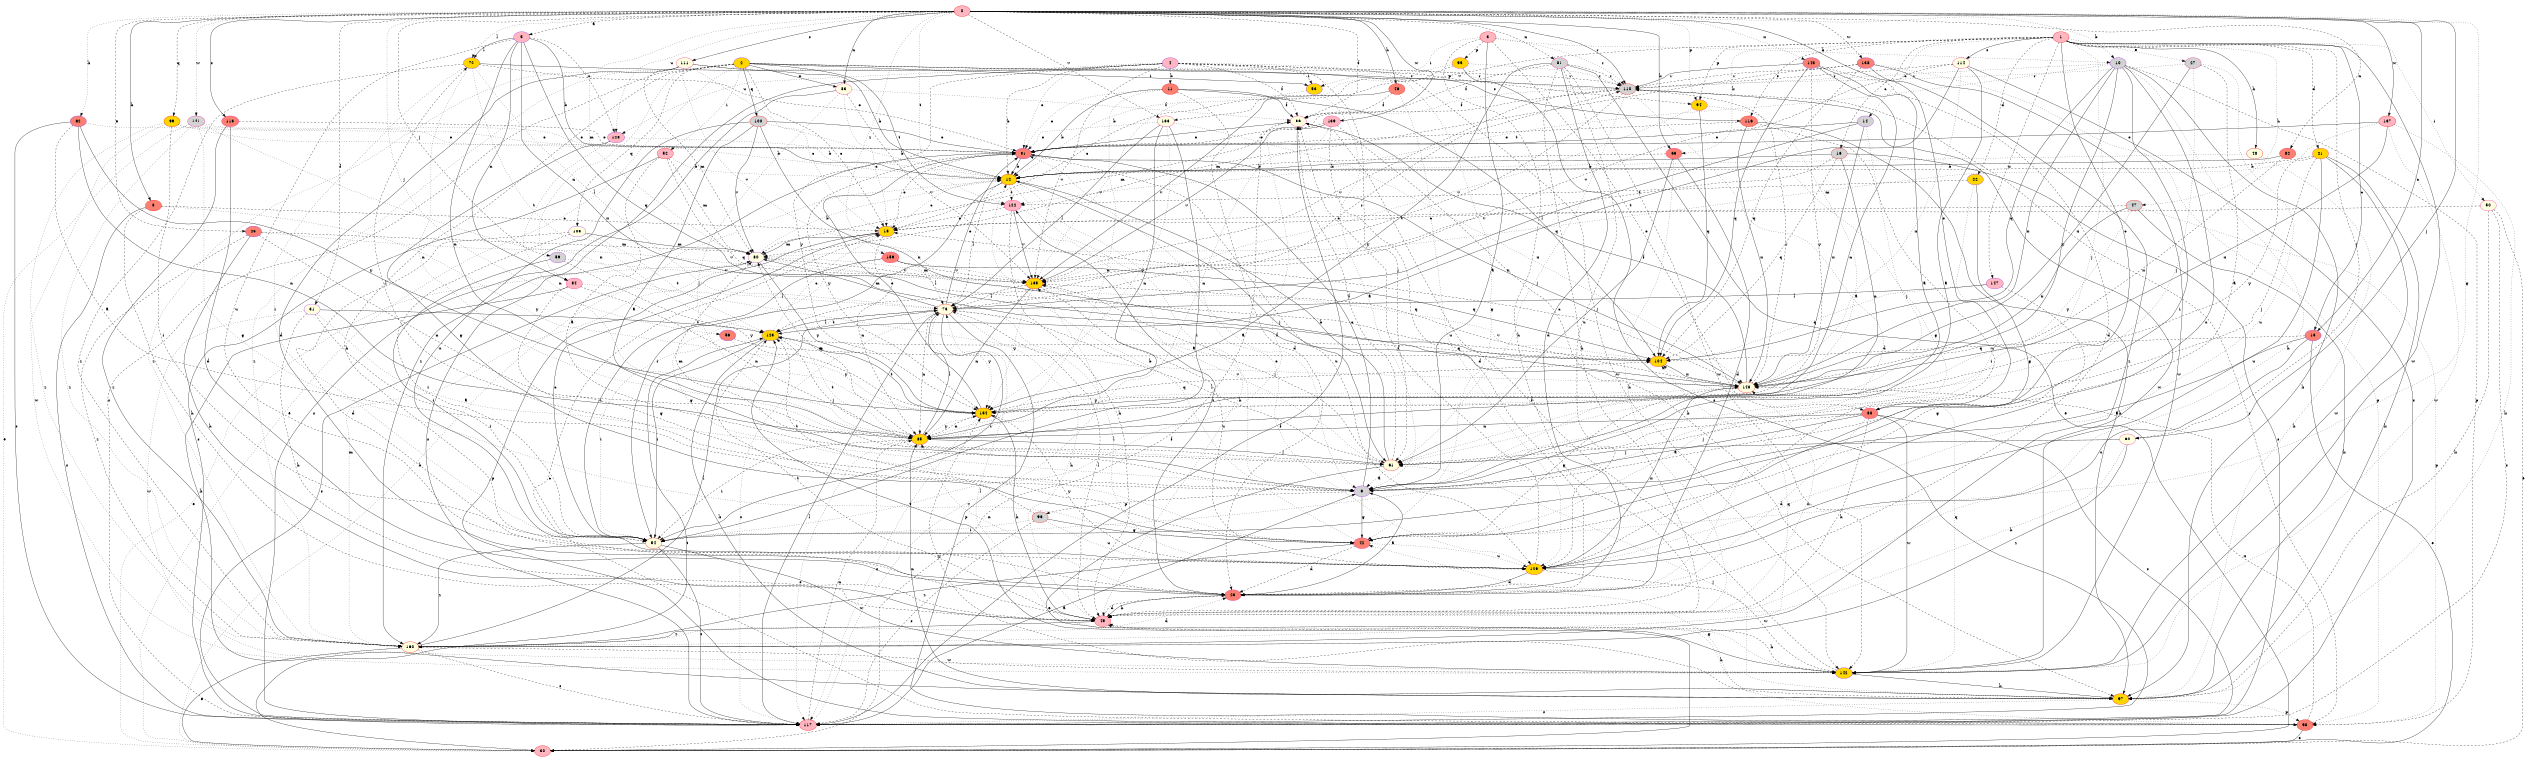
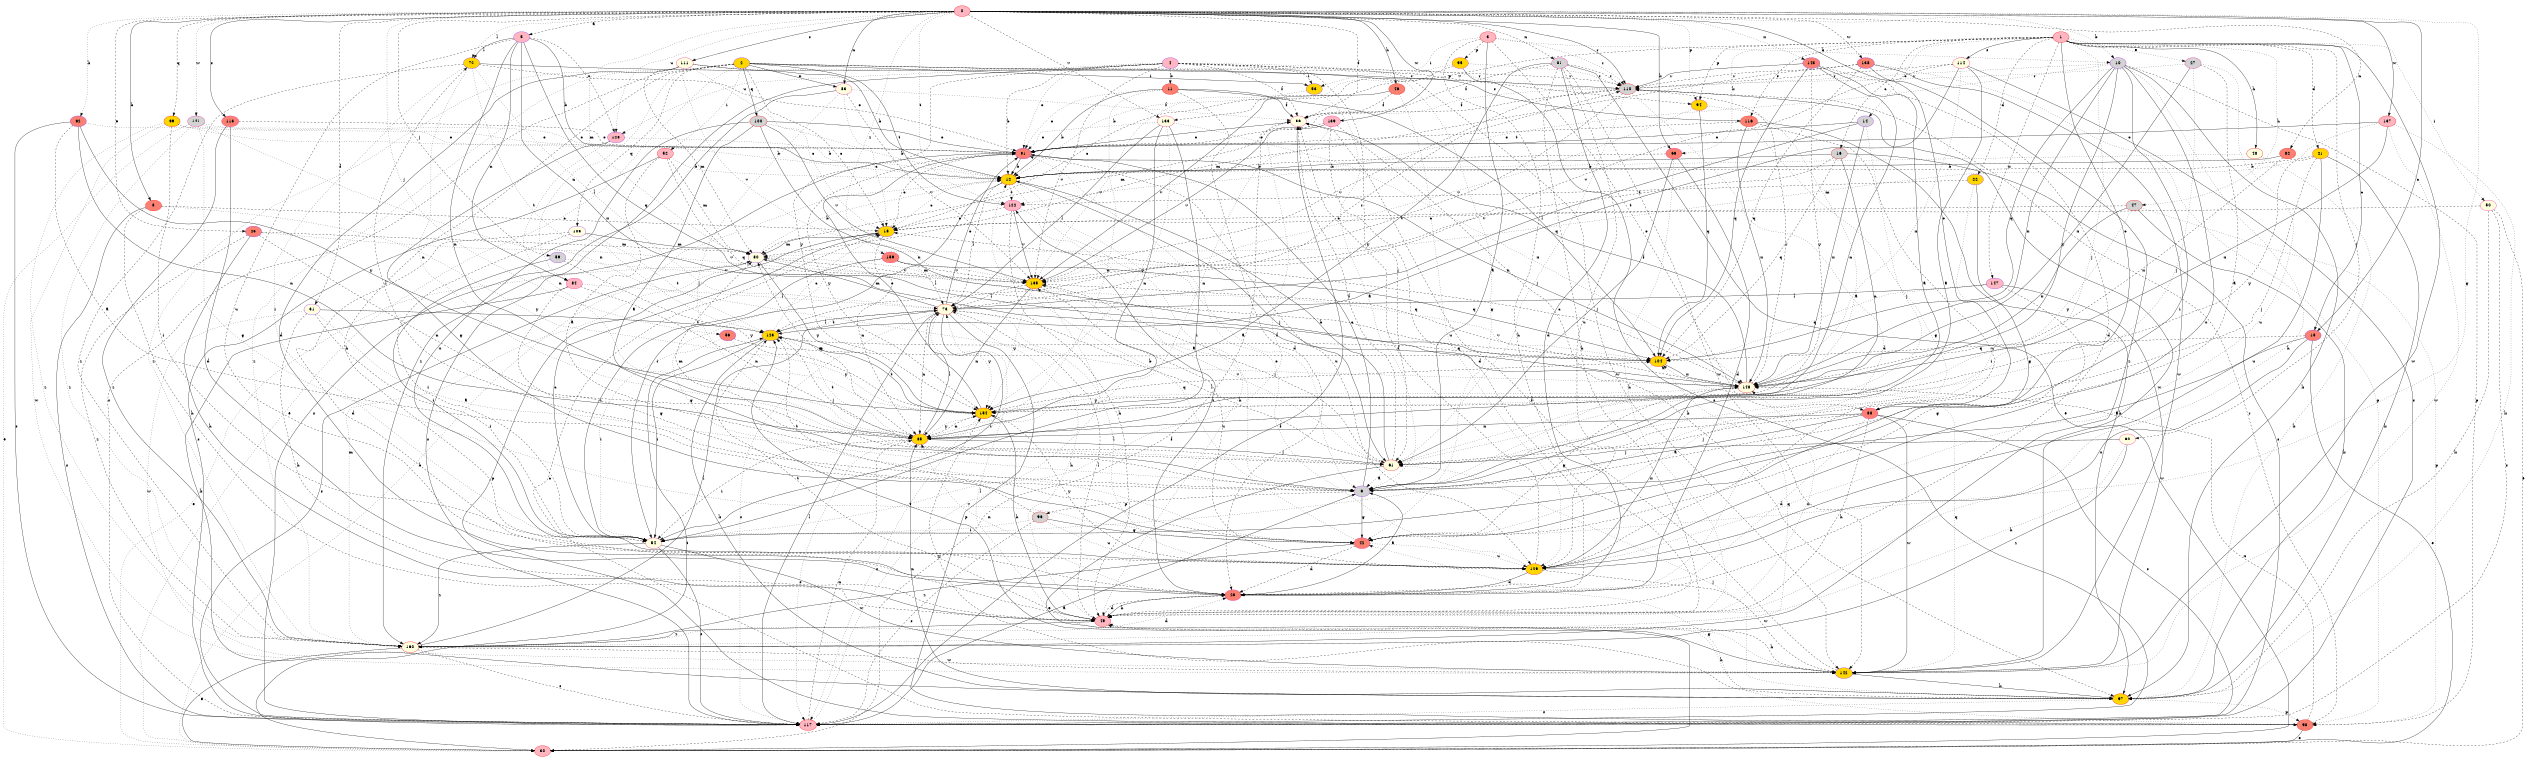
edge "0" -> "60": removed, label "j"
edge "100" -> "80": now "100" -> "135"
edge "21" -> "142": now "147" -> "142"
node "54": color red -> deeppink
